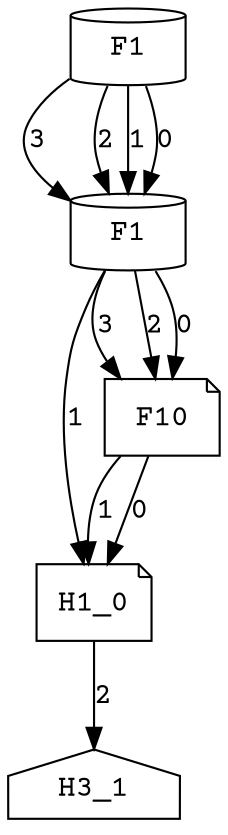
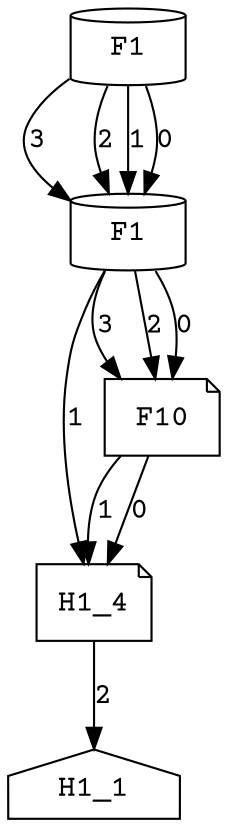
node "H1_0": label "H1_0" -> "H1_4"
node "H3_1": label "H3_1" -> "H1_1"
